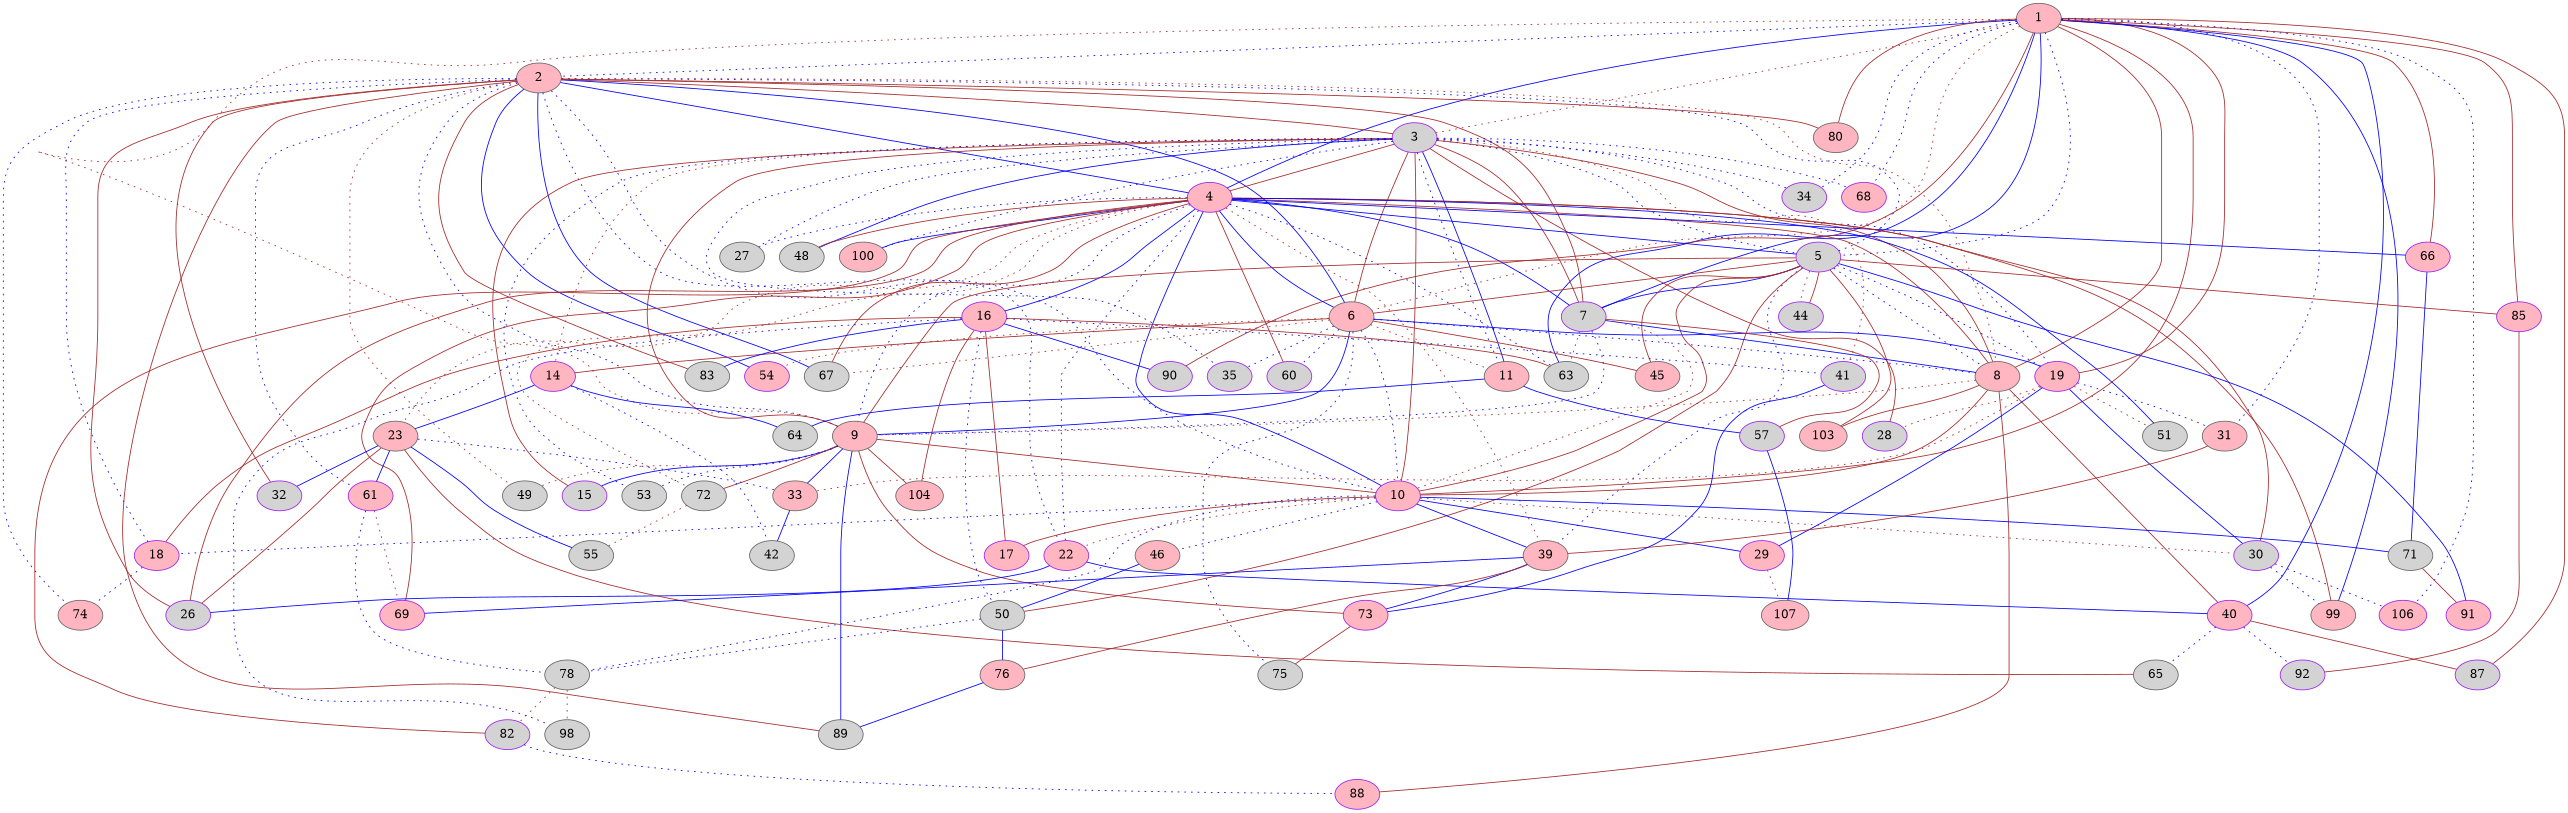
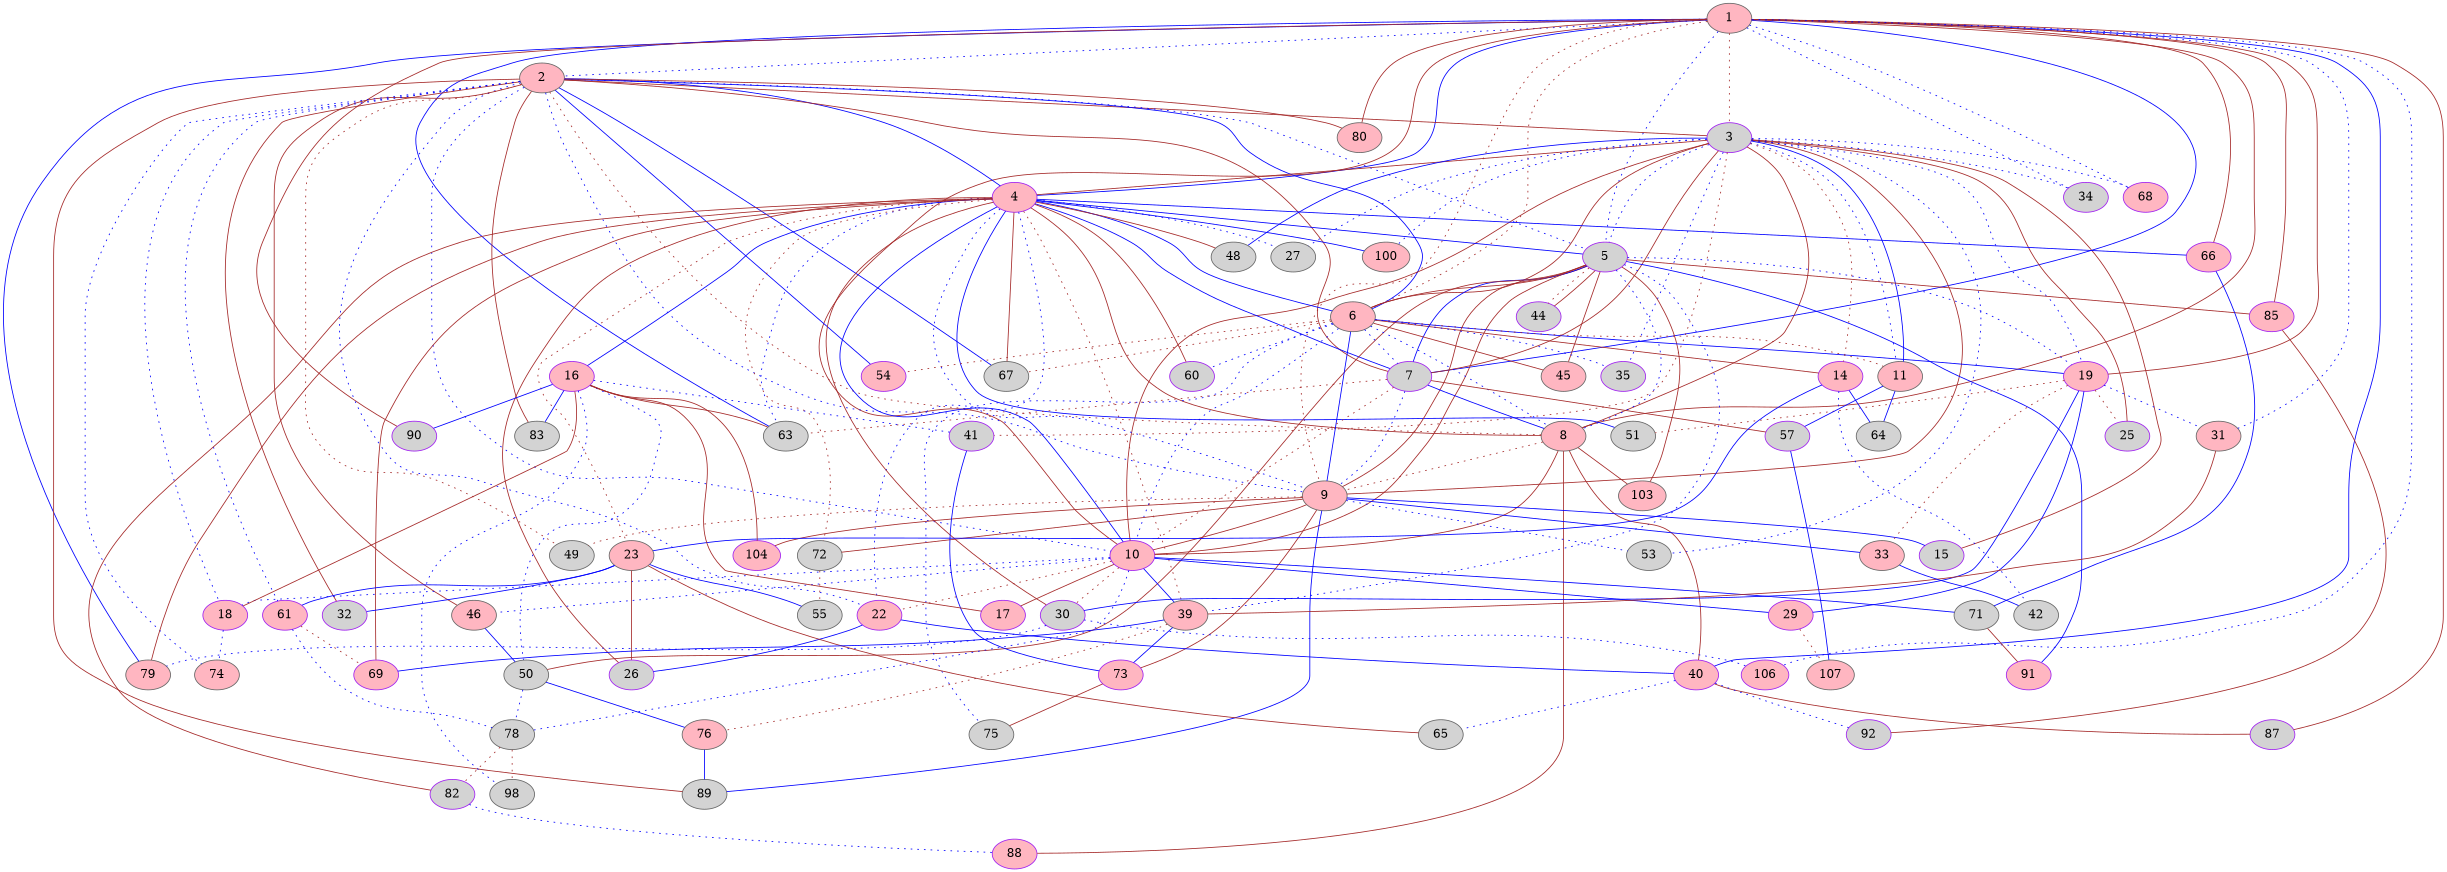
edge "2" -- "26": now "2" -- "46"
edge "6" -- "7": added
node "28": label "28" -> "25"
edge "23" -- "33": removed
node "104": color gray40 -> purple
edge "39" -- "76": style solid -> dotted
node "99": label "99" -> "79"
